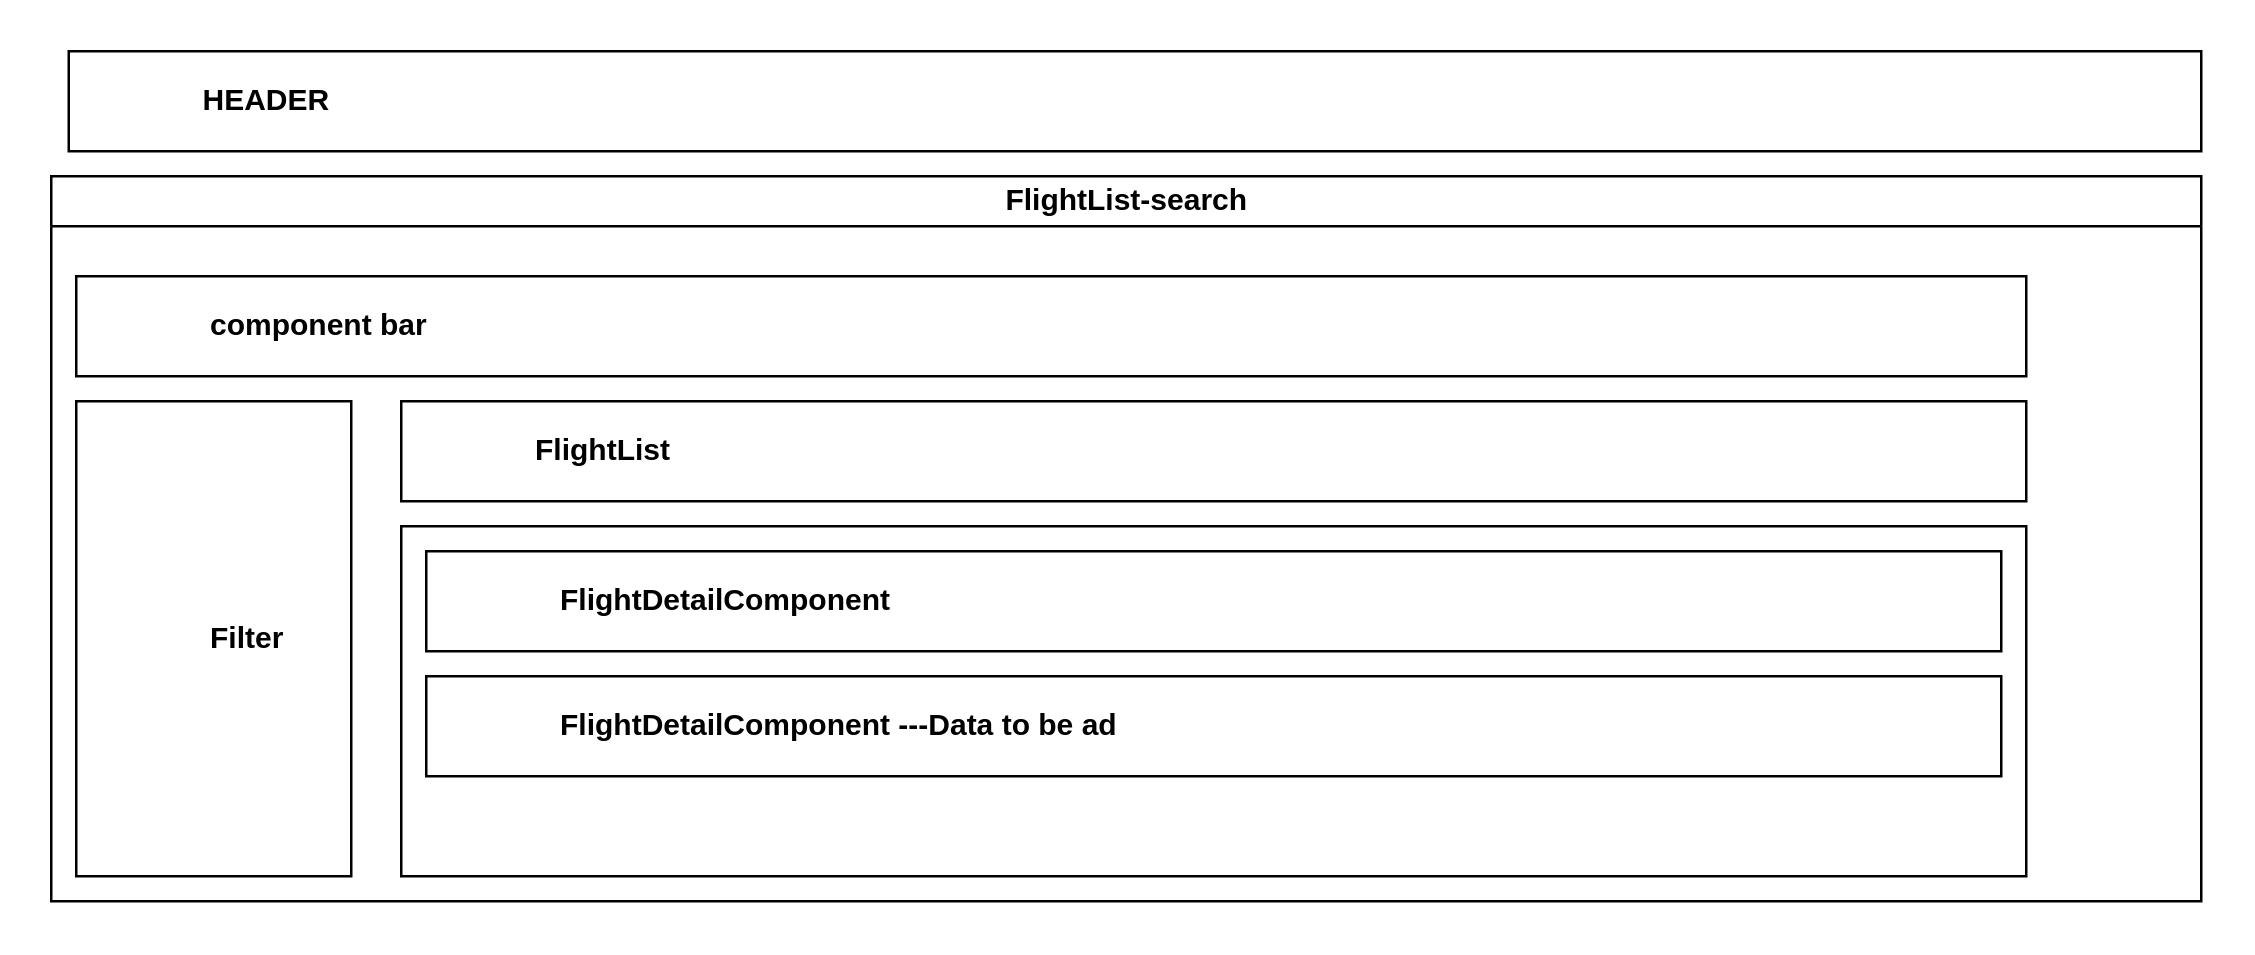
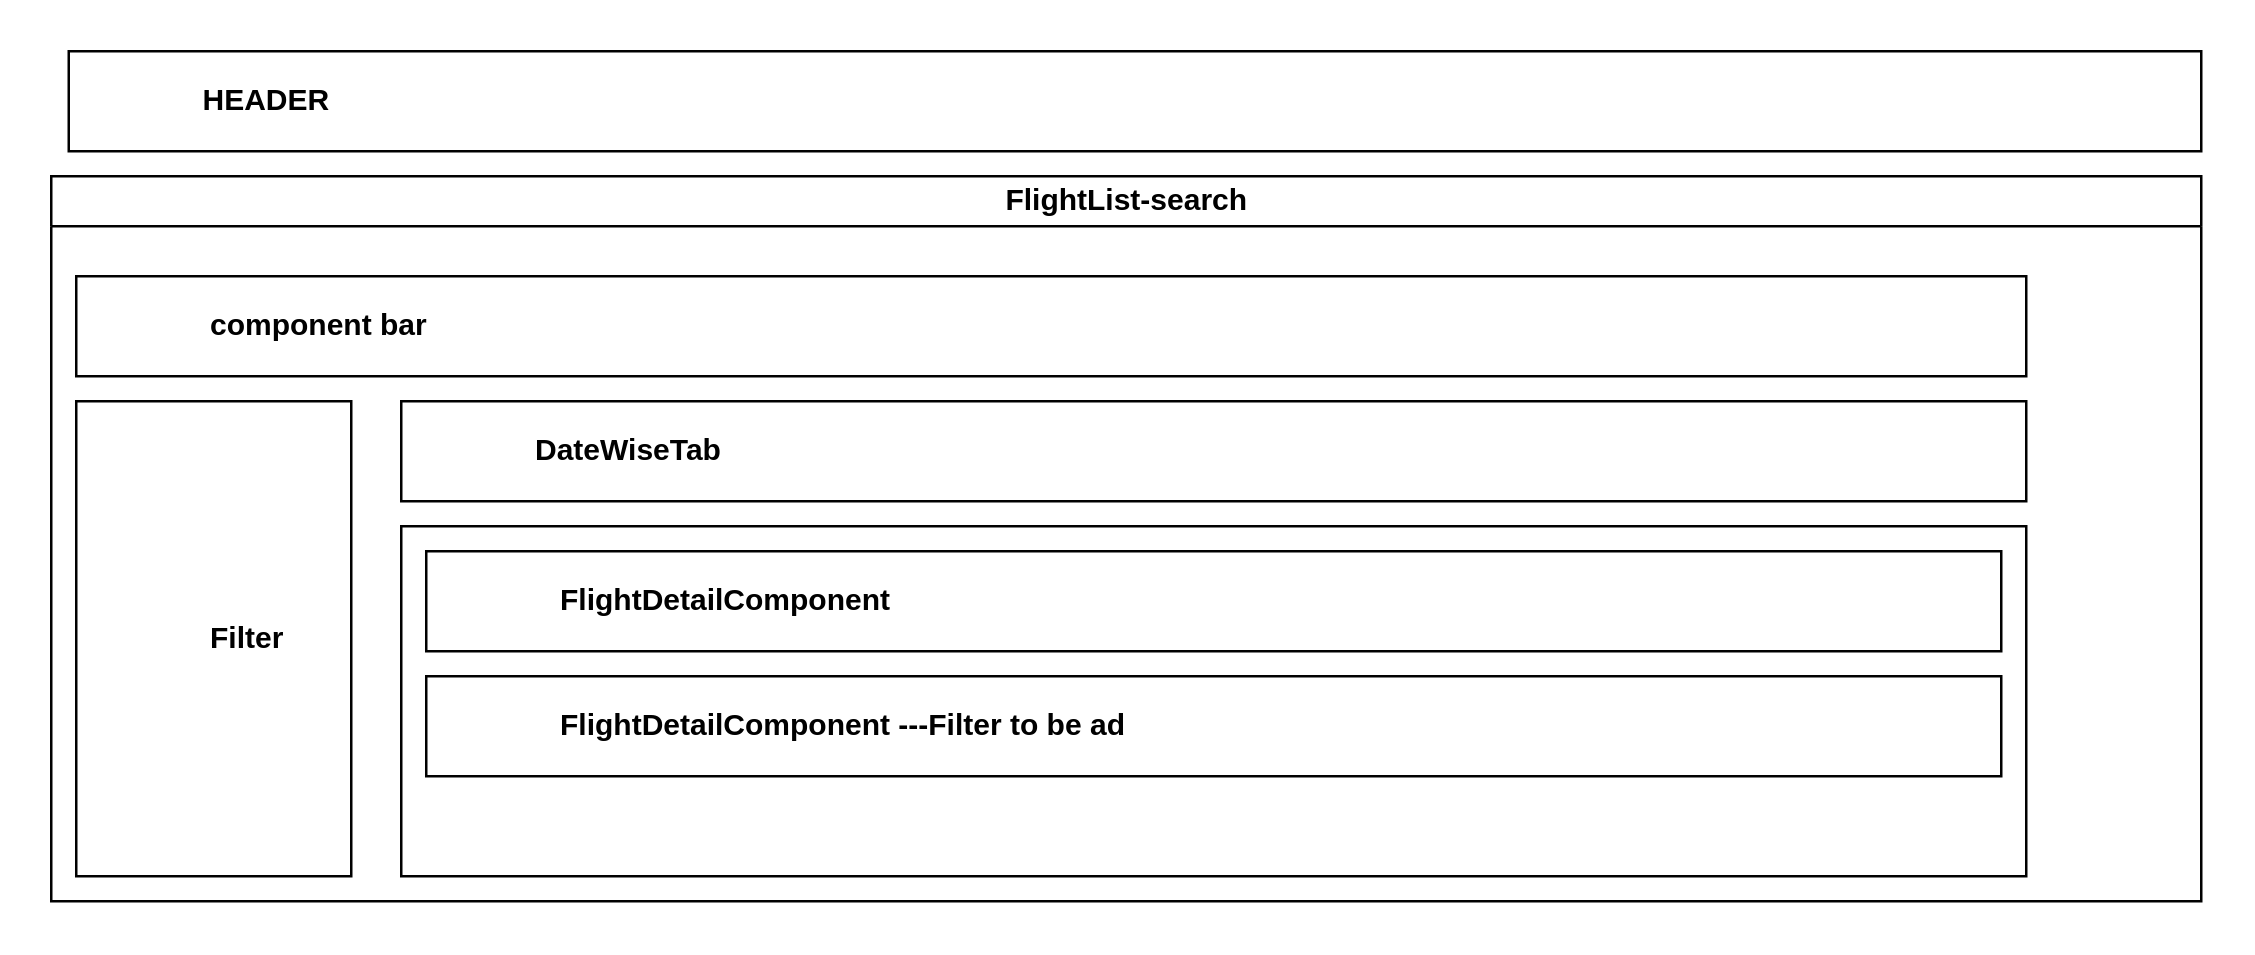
node "FlightList": label "FlightList" -> "DateWiseTab"
node "FlightDetailComponent ---Data to be ad": label "FlightDetailComponent ---Data to be ad" -> "FlightDetailComponent ---Filter to be ad"
